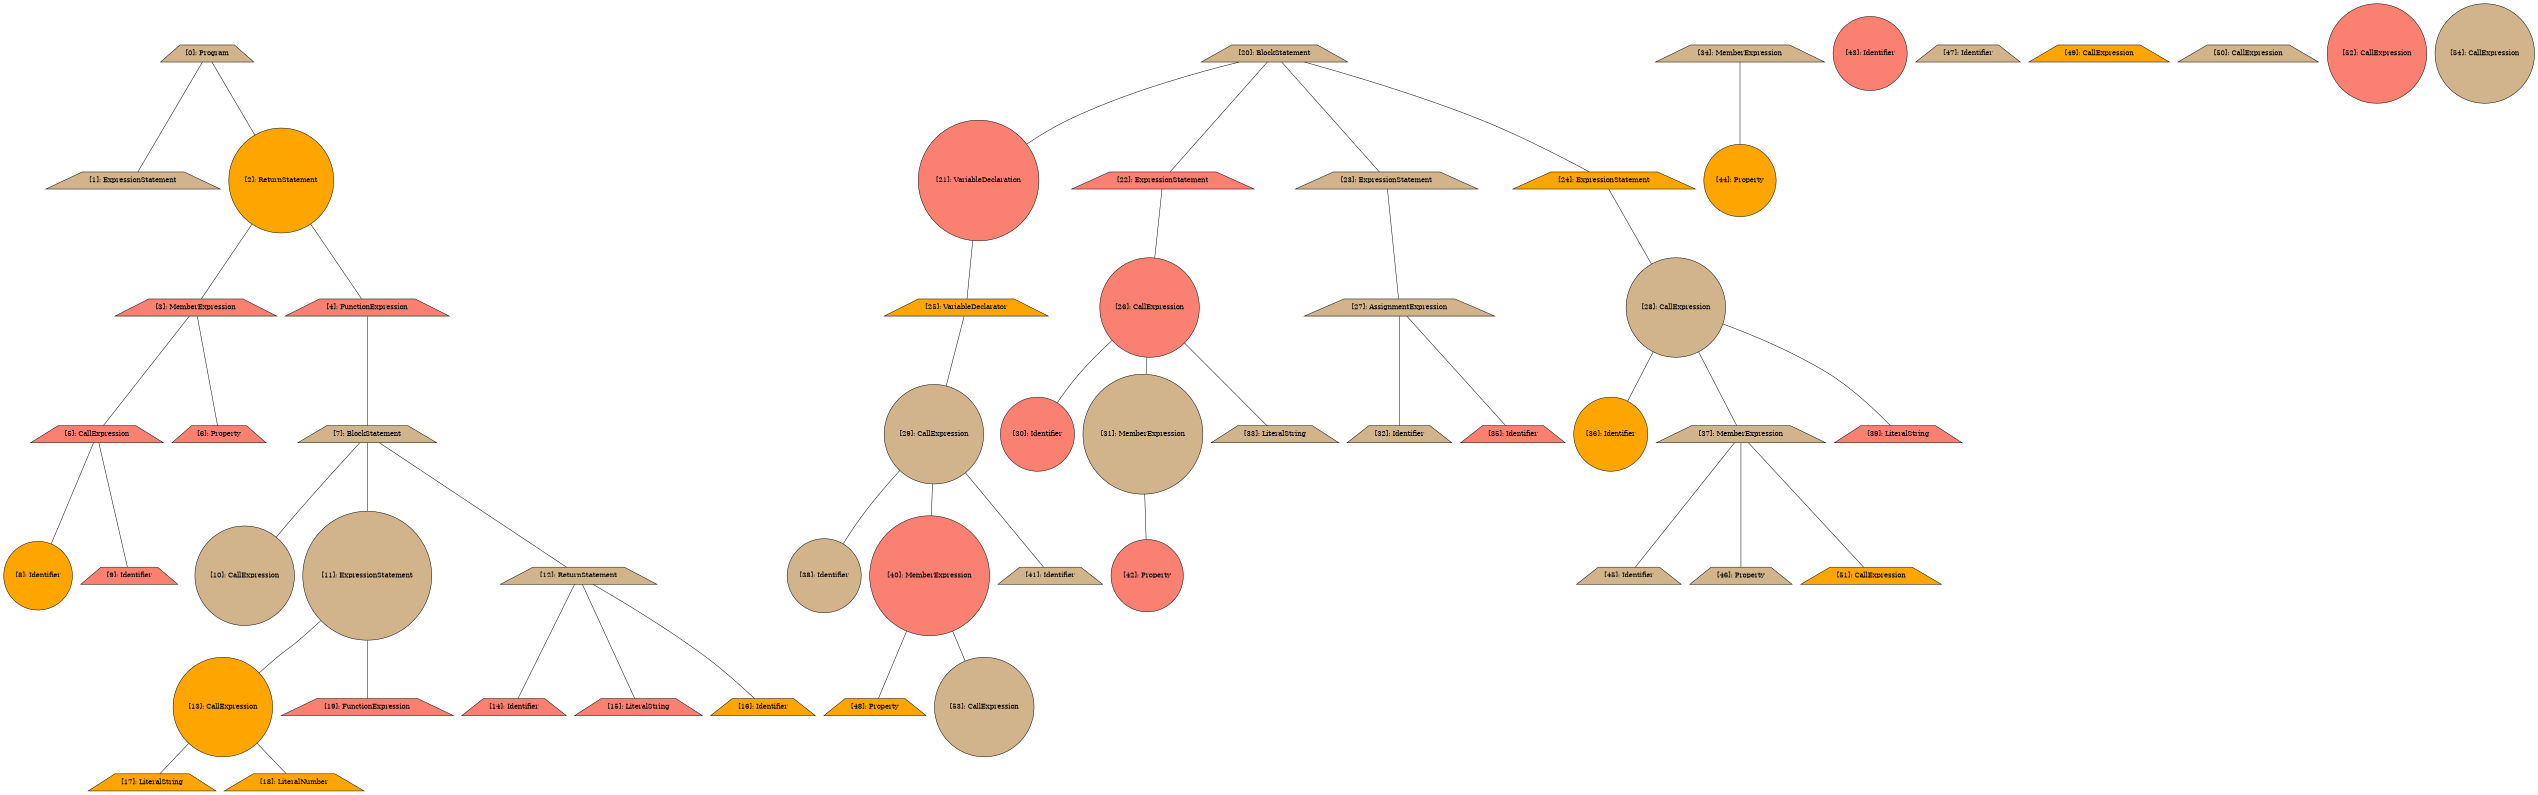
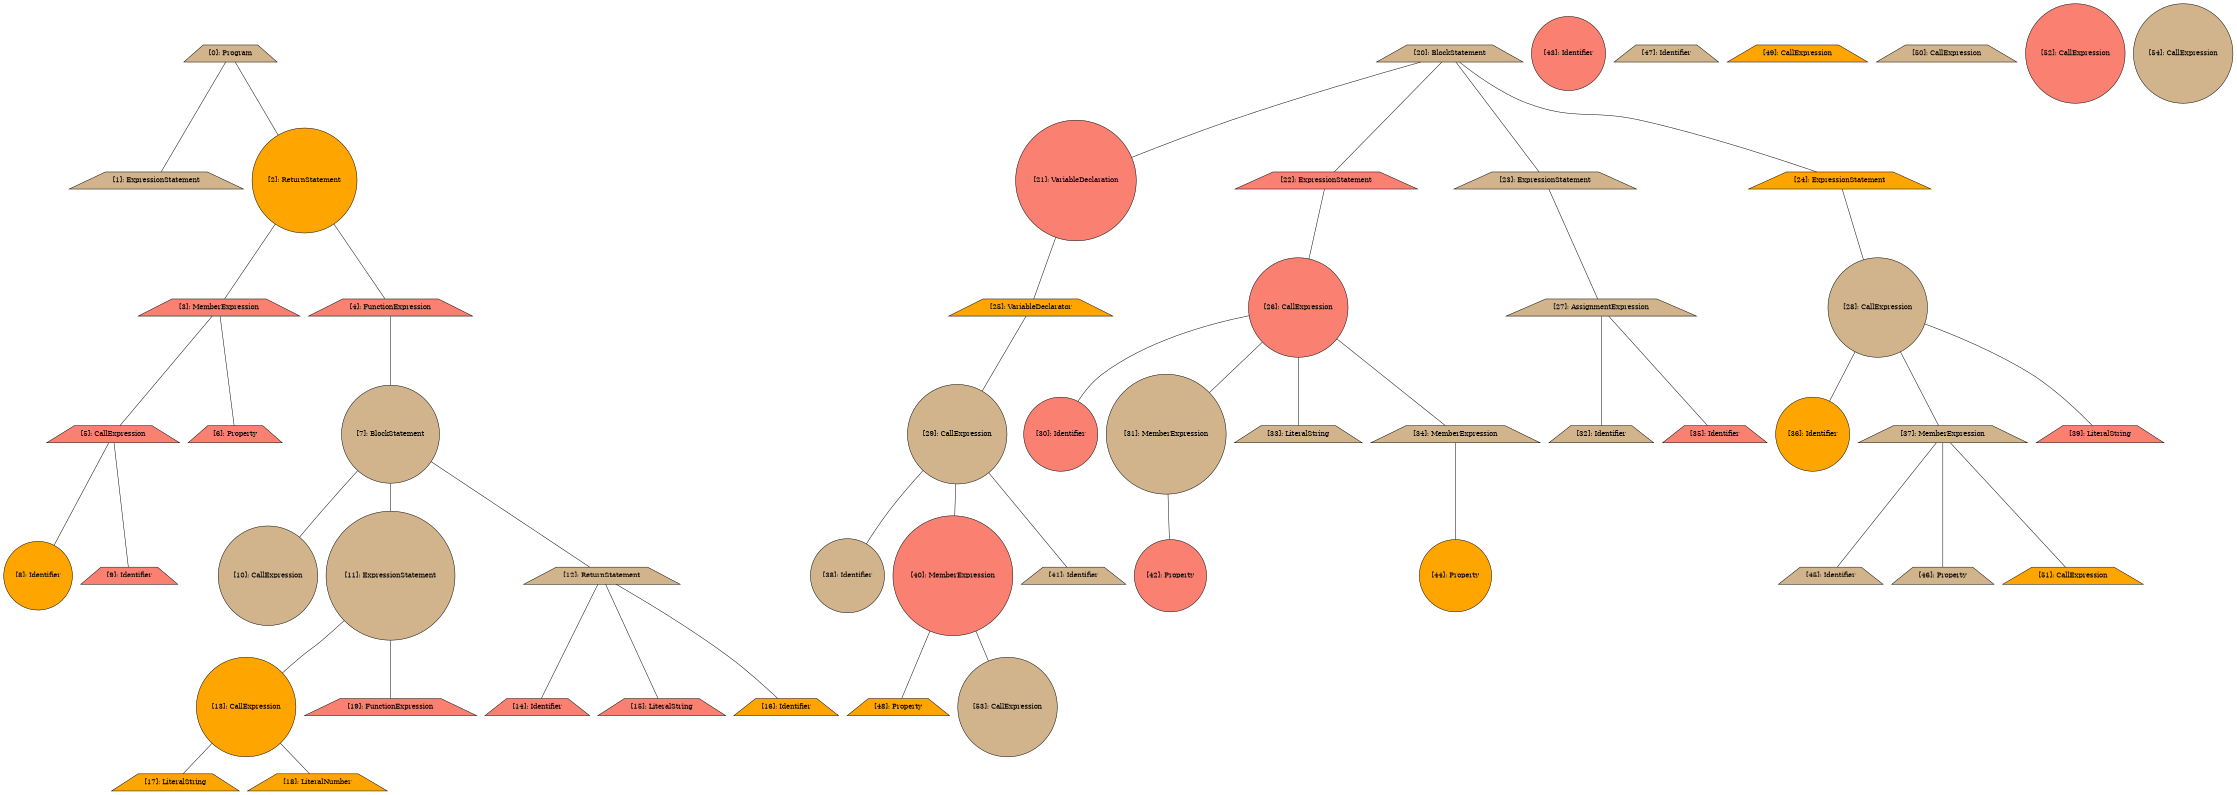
edge "[26]: CallExpression" -- "[34]: MemberExpression": added
node "[7]: BlockStatement": shape trapezium -> circle
